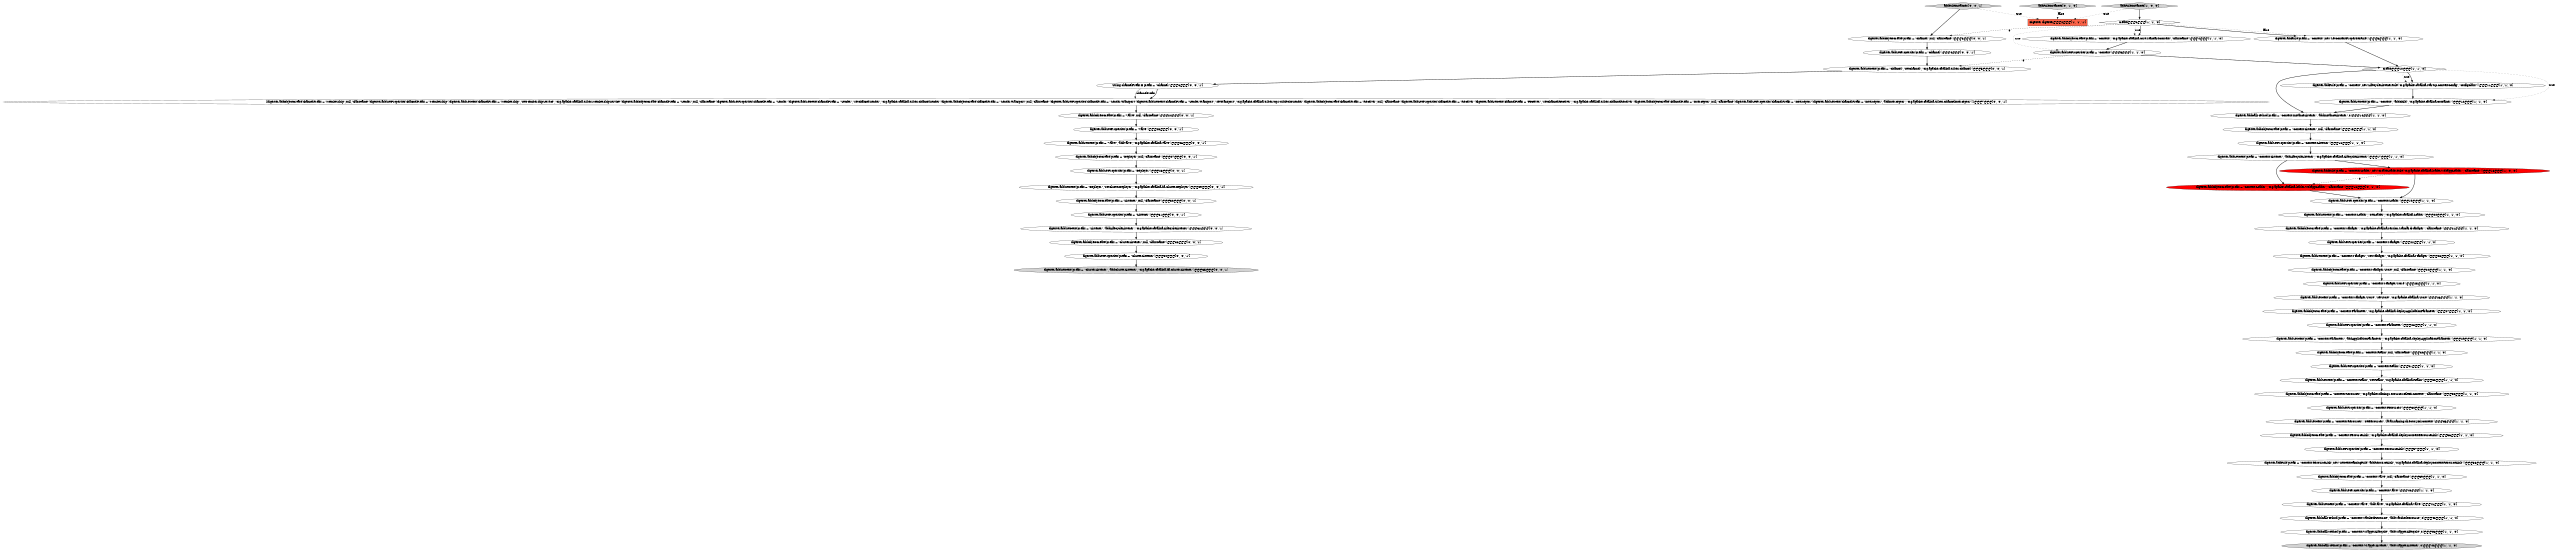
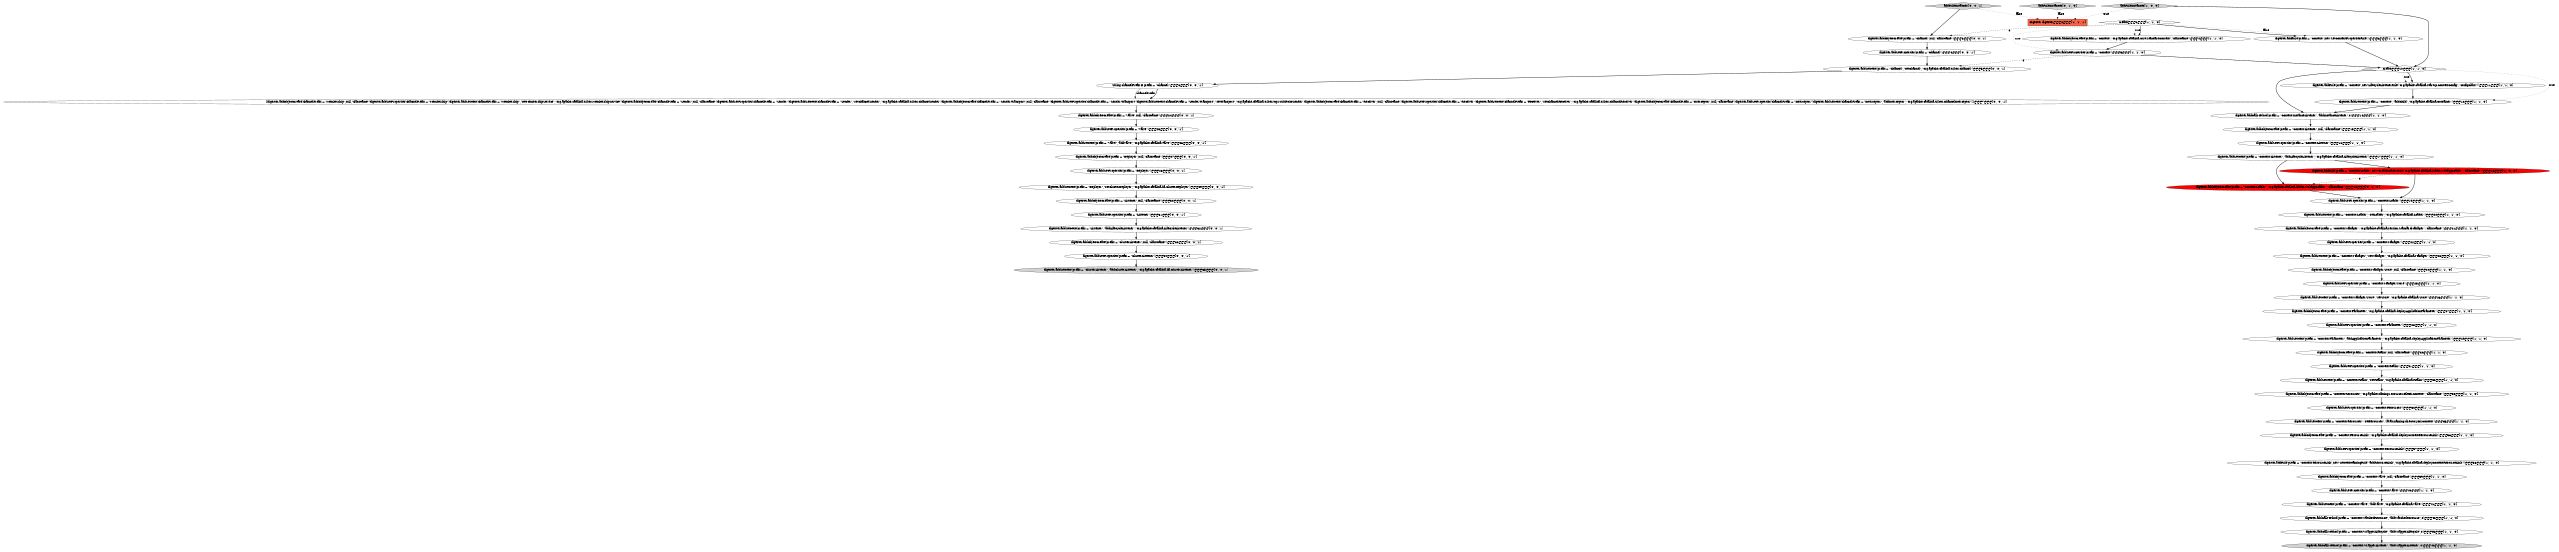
edge "addRuleInstances['1', '0', '0']" -> "create@@@3@@@['1', '1', '0']": now "addRuleInstances['1', '0', '0']" -> "create@@@10@@@['1', '1', '0']"
edge "addRuleInstances['0', '0', '1']" -> "Digester digester@@@2@@@['1', '1', '1']": label "true" -> "false"
